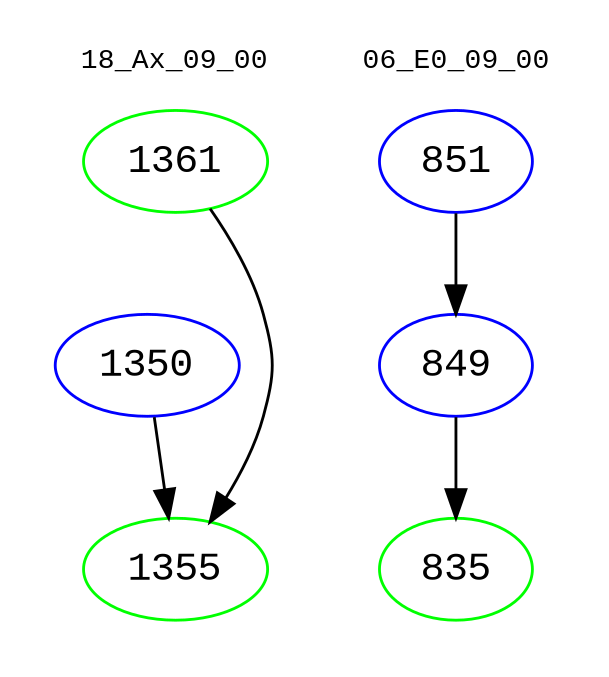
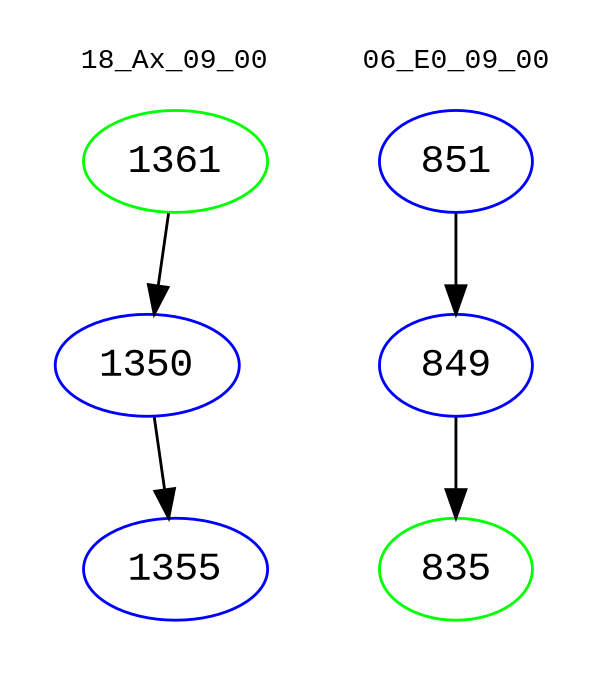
edge "1361" -> "1355": now "1361" -> "1350"
node "1355": color green -> blue
